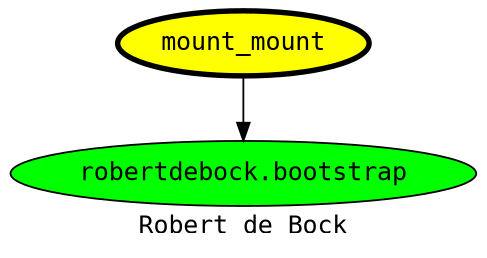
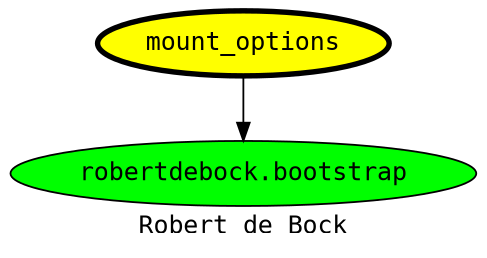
node "mount_mount": label "mount_mount" -> "mount_options"
